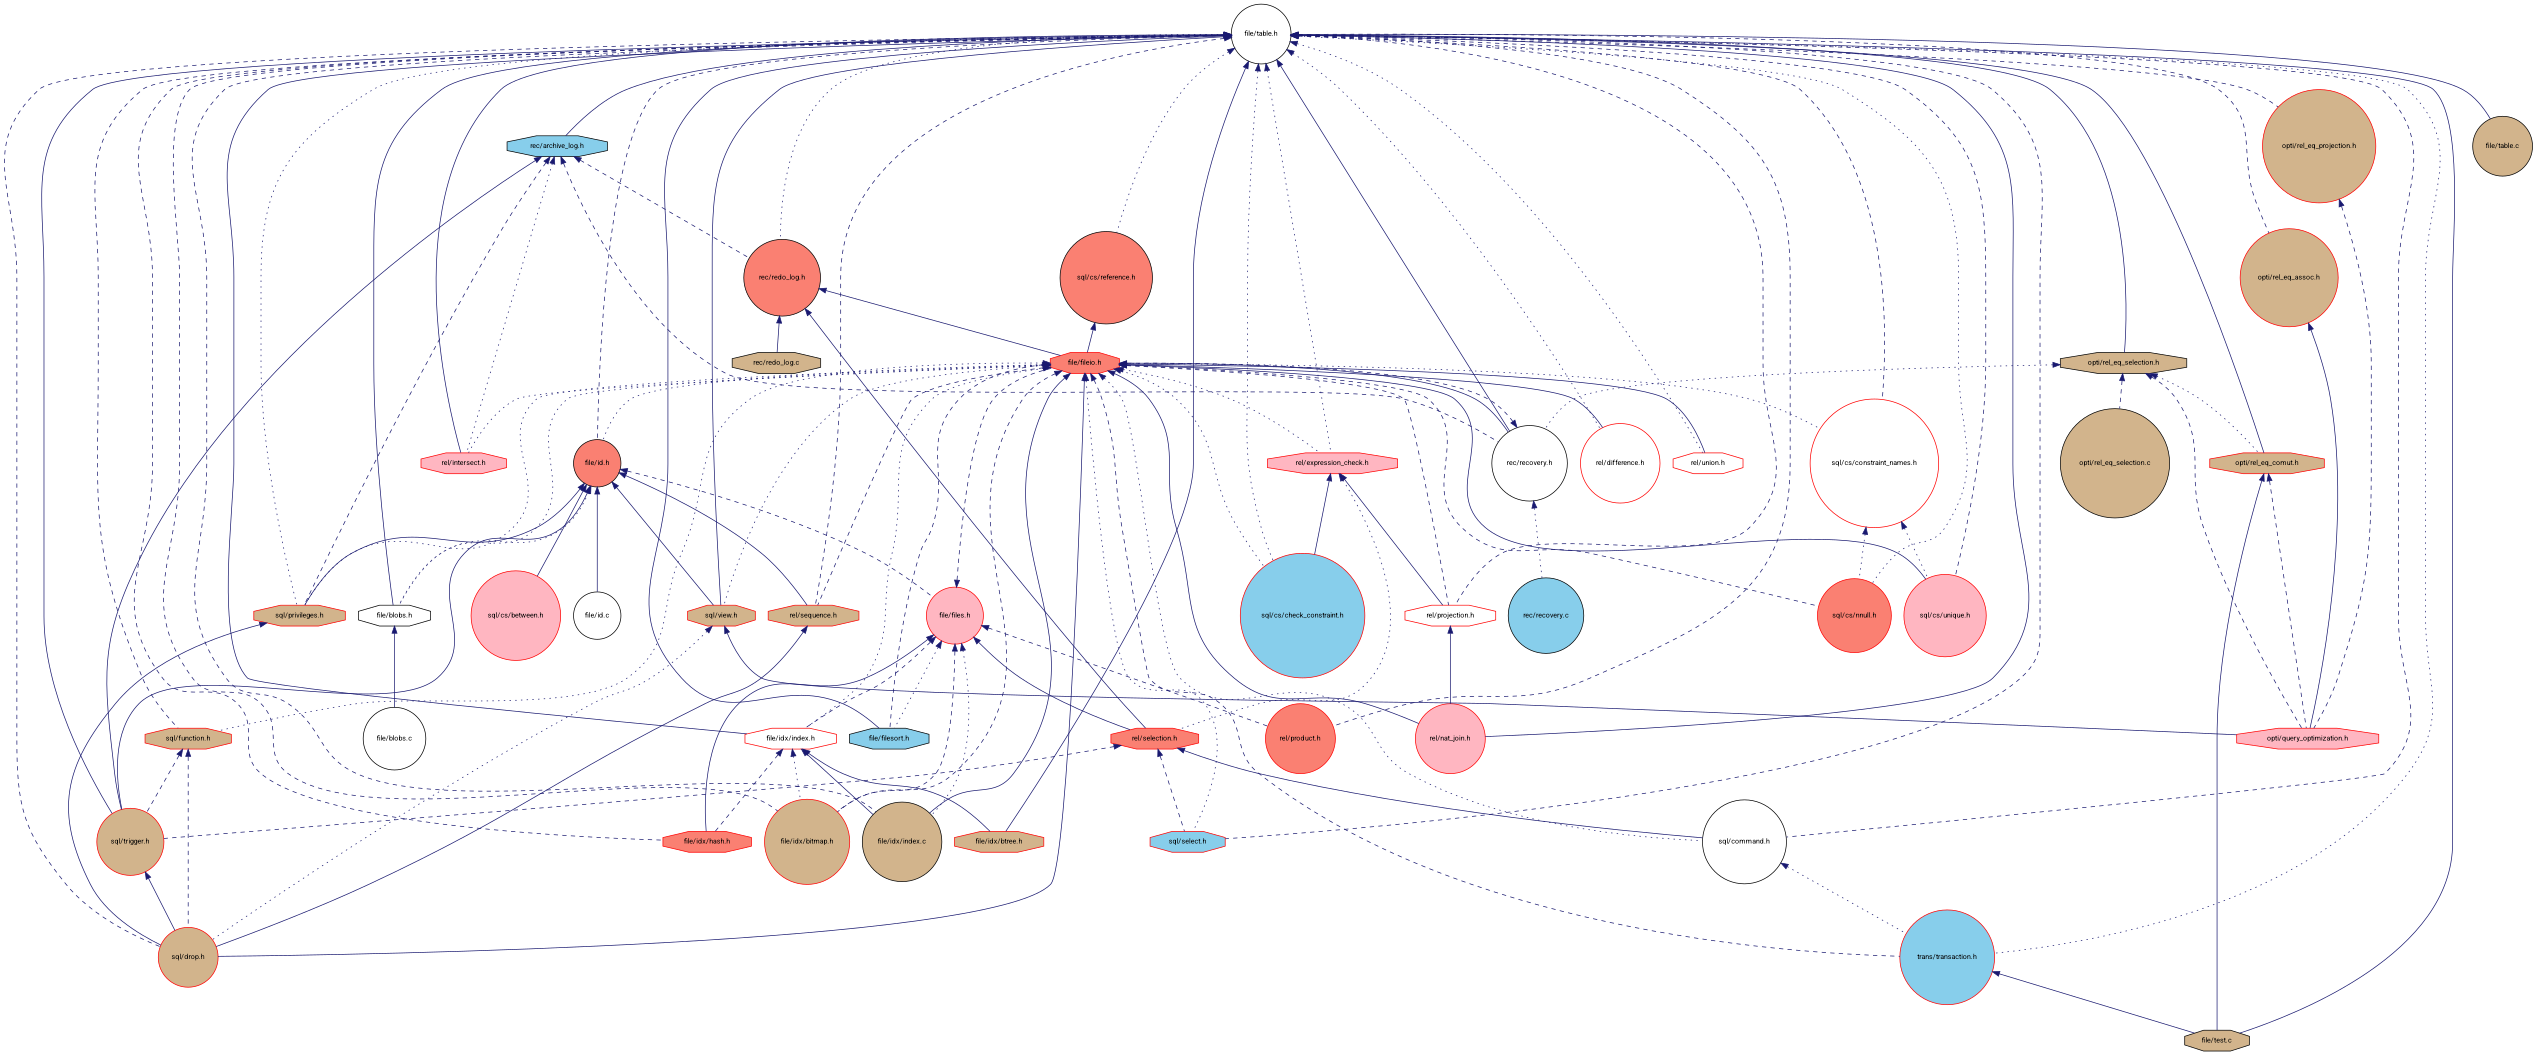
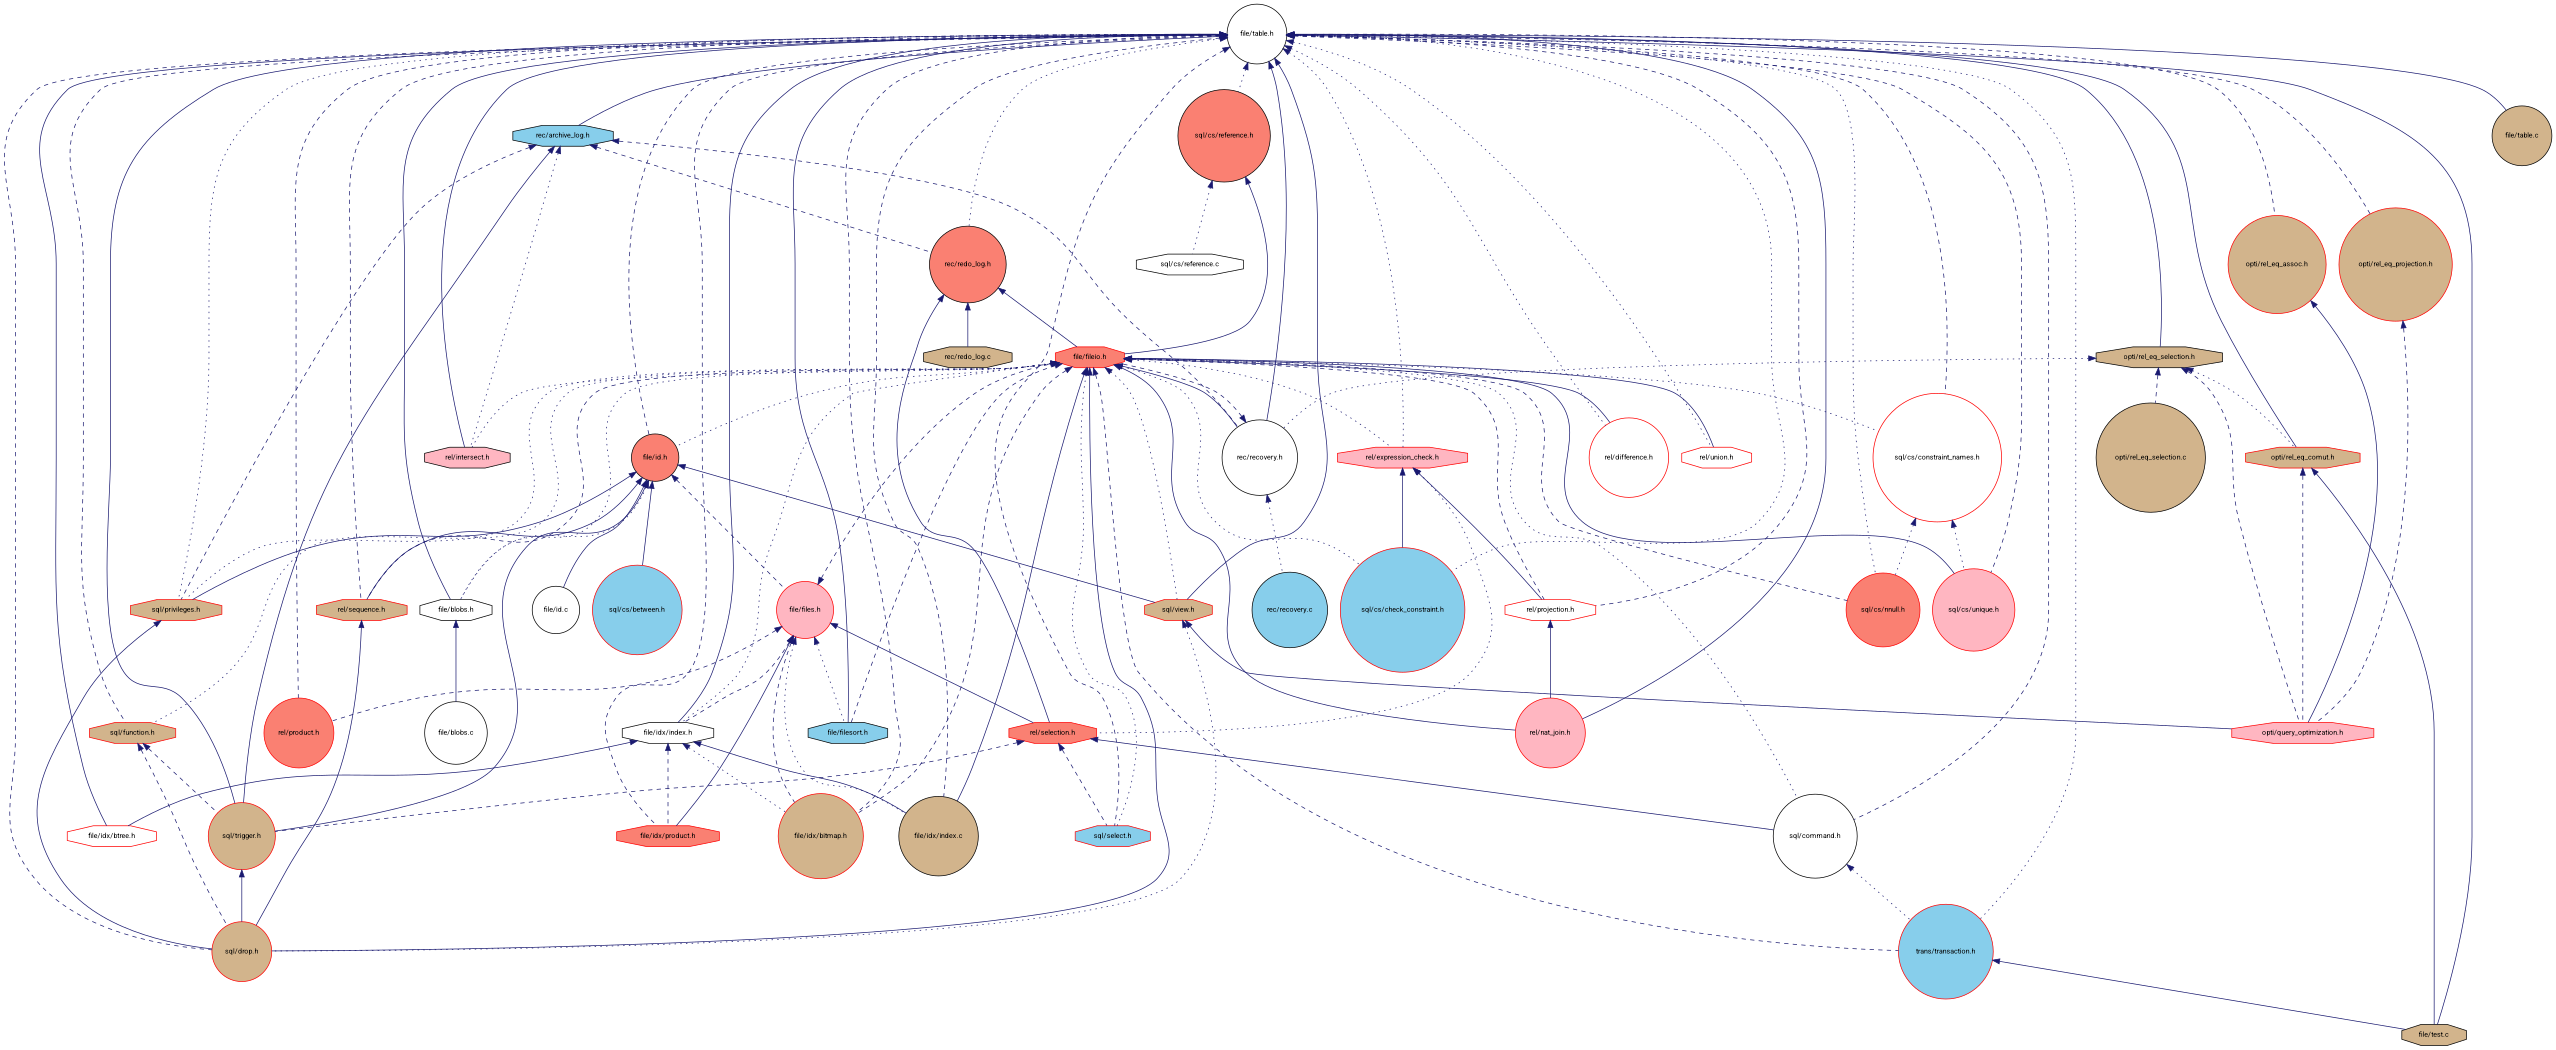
node "sql/cs/reference.c": added
node "rel/intersect.h": color red -> black
node "sql/cs/between.h": fillcolor lightpink -> skyblue
node "file/idx/index.h": color red -> black
node "file/idx/hash.h": label "file/idx/hash.h" -> "file/idx/product.h"
node "file/idx/btree.h": fillcolor tan -> white
